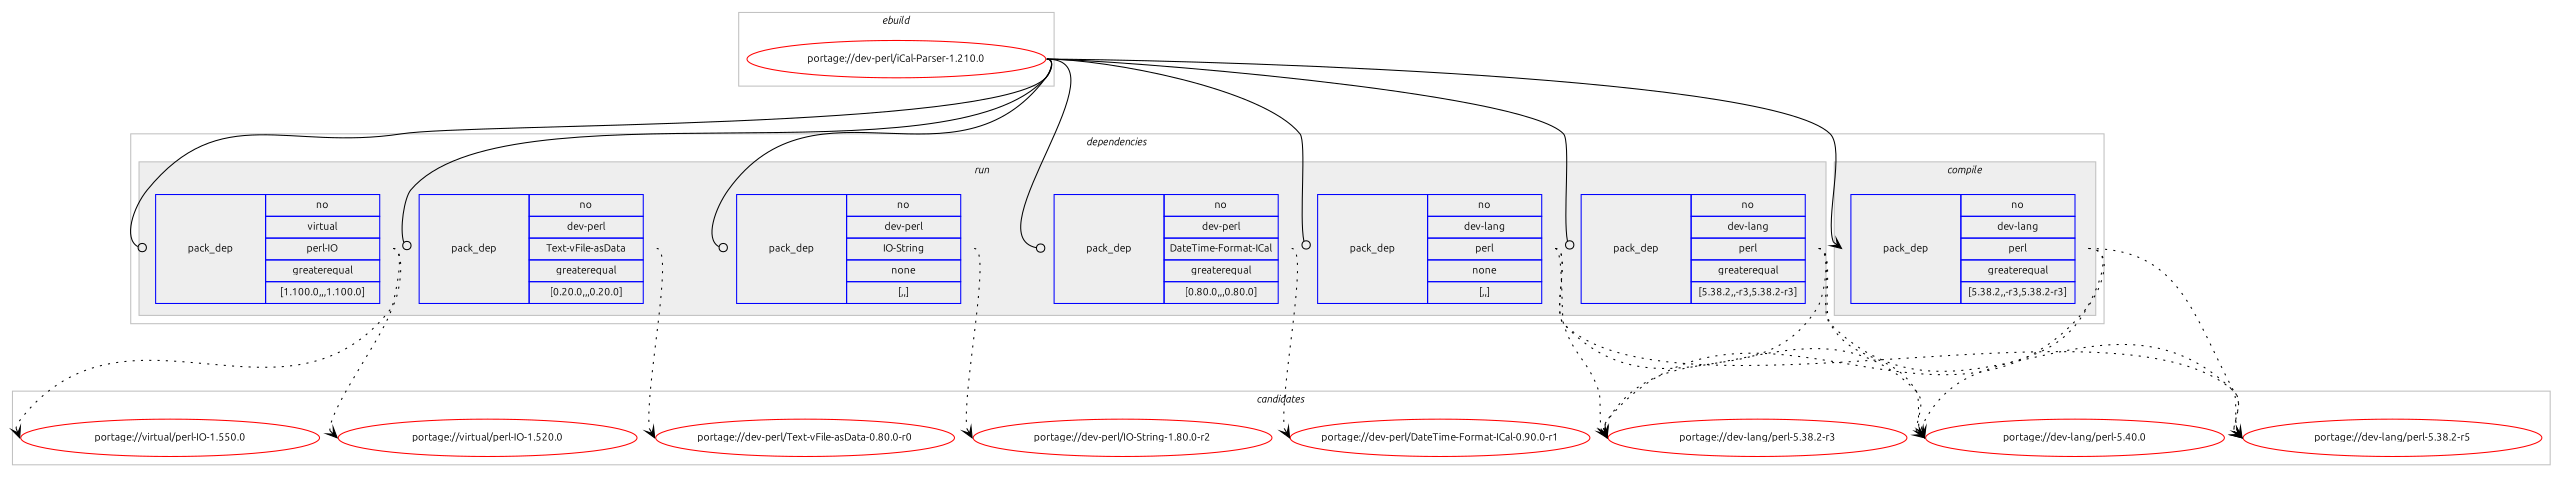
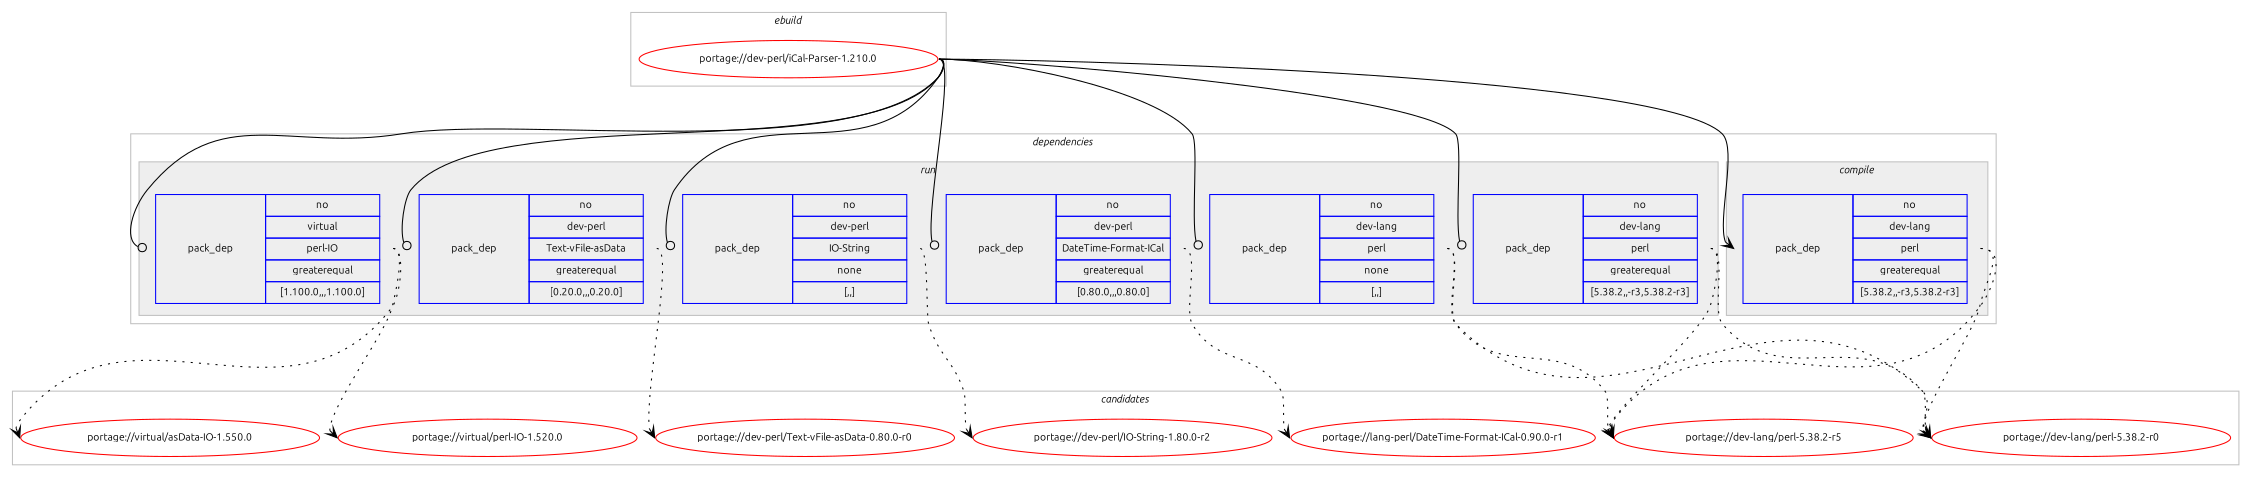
node "portage://virtual/perl-IO-1.550.0": label "portage://virtual/perl-IO-1.550.0" -> "portage://virtual/asData-IO-1.550.0"
node "portage://dev-perl/DateTime-Format-ICal-0.90.0-r1": label "portage://dev-perl/DateTime-Format-ICal-0.90.0-r1" -> "portage://lang-perl/DateTime-Format-ICal-0.90.0-r1"
node "portage://dev-lang/perl-5.38.2-r3": label "portage://dev-lang/perl-5.38.2-r3" -> "portage://dev-lang/perl-5.38.2-r0"
node "portage://dev-lang/perl-5.40.0": removed
